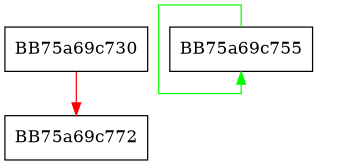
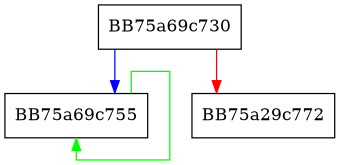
edge "BB75a69c730" -> "BB75a69c755": added
node "BB75a69c772": label "BB75a69c772" -> "BB75a29c772"
